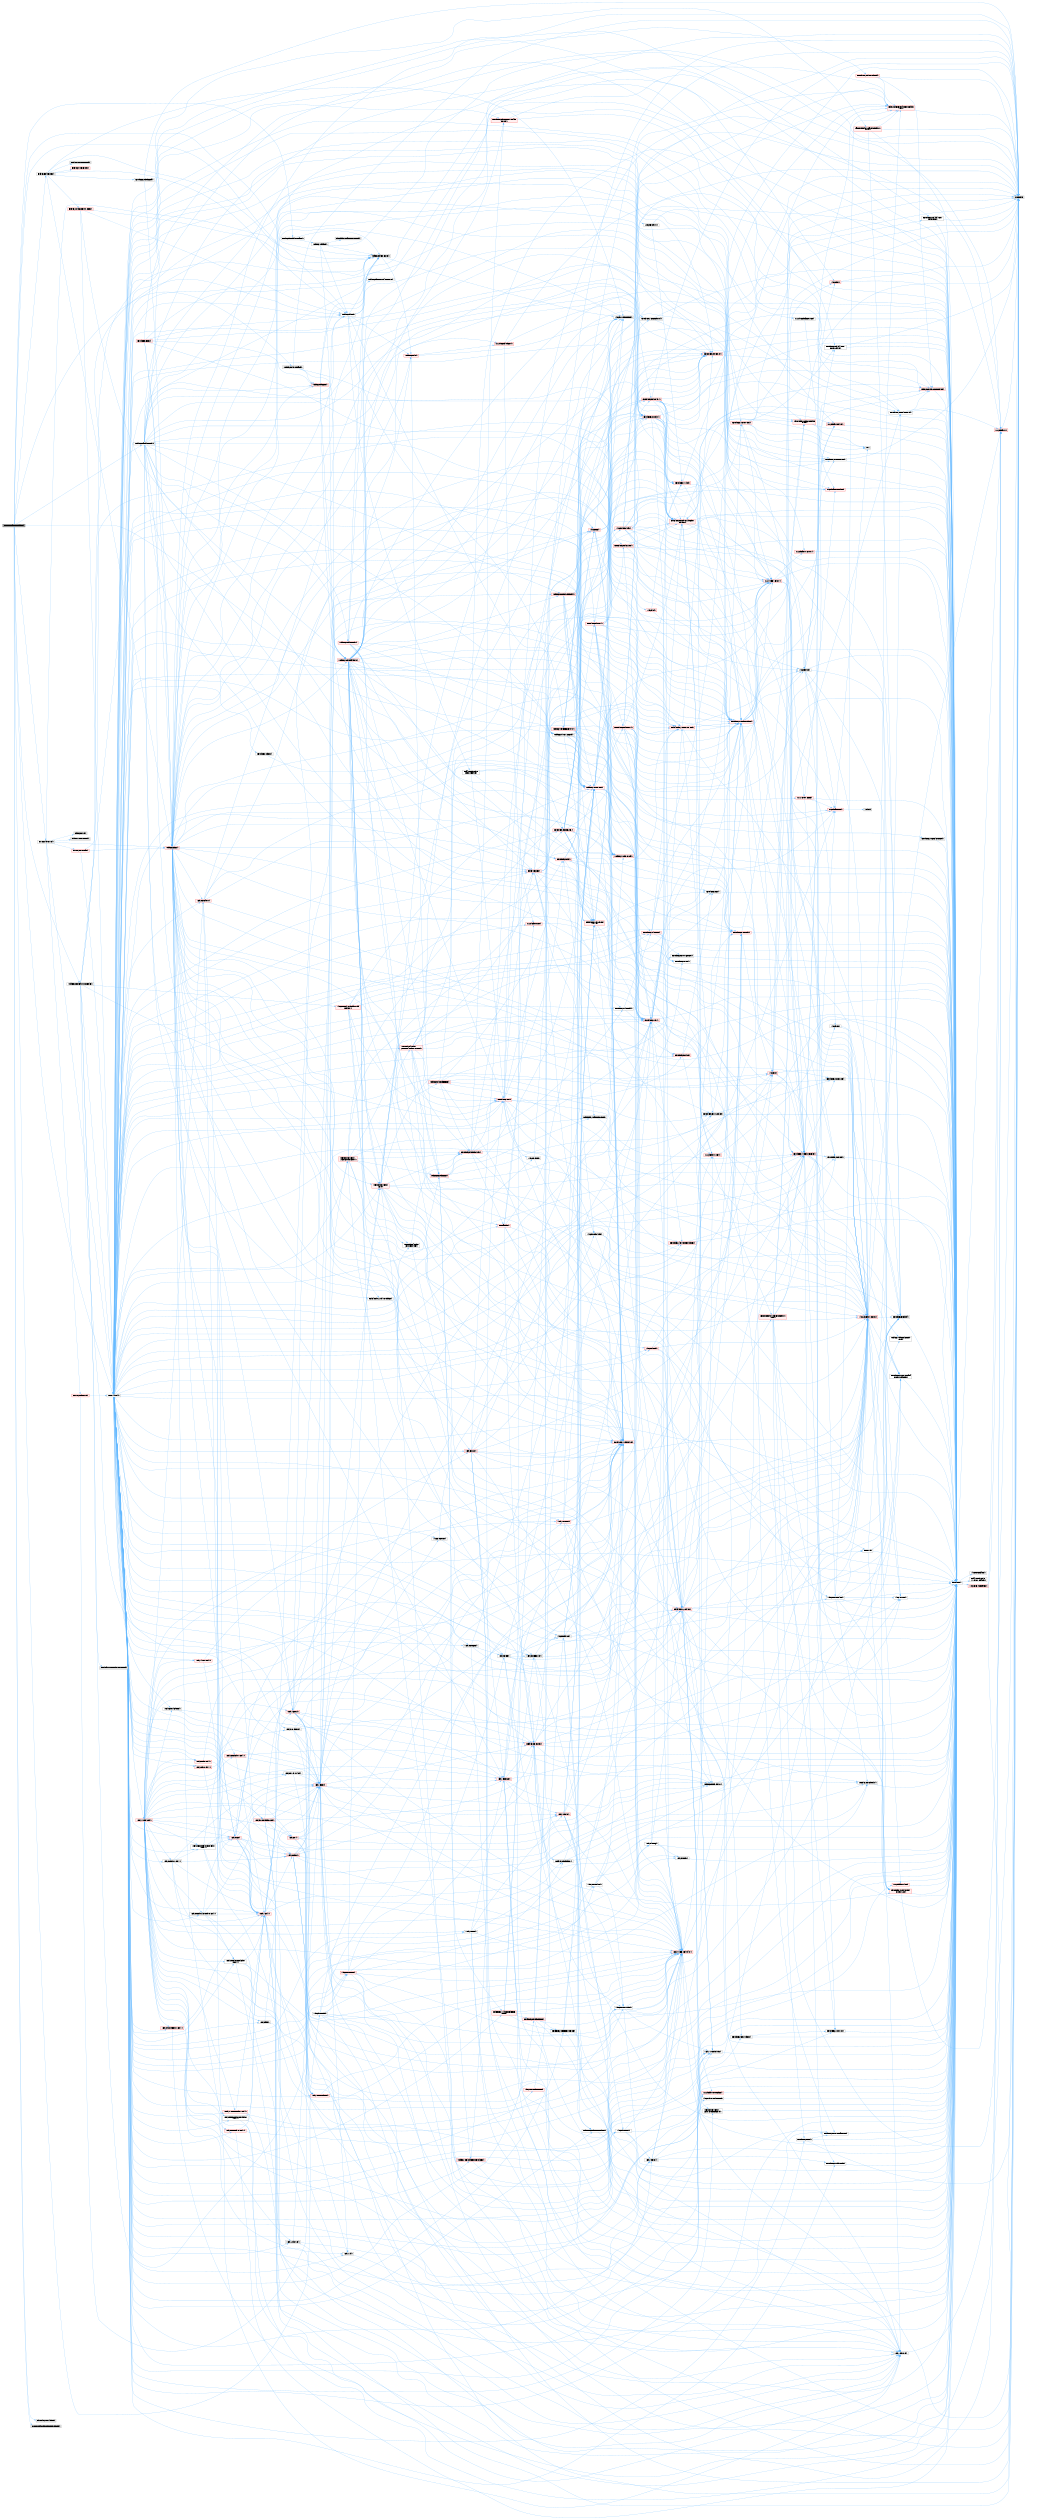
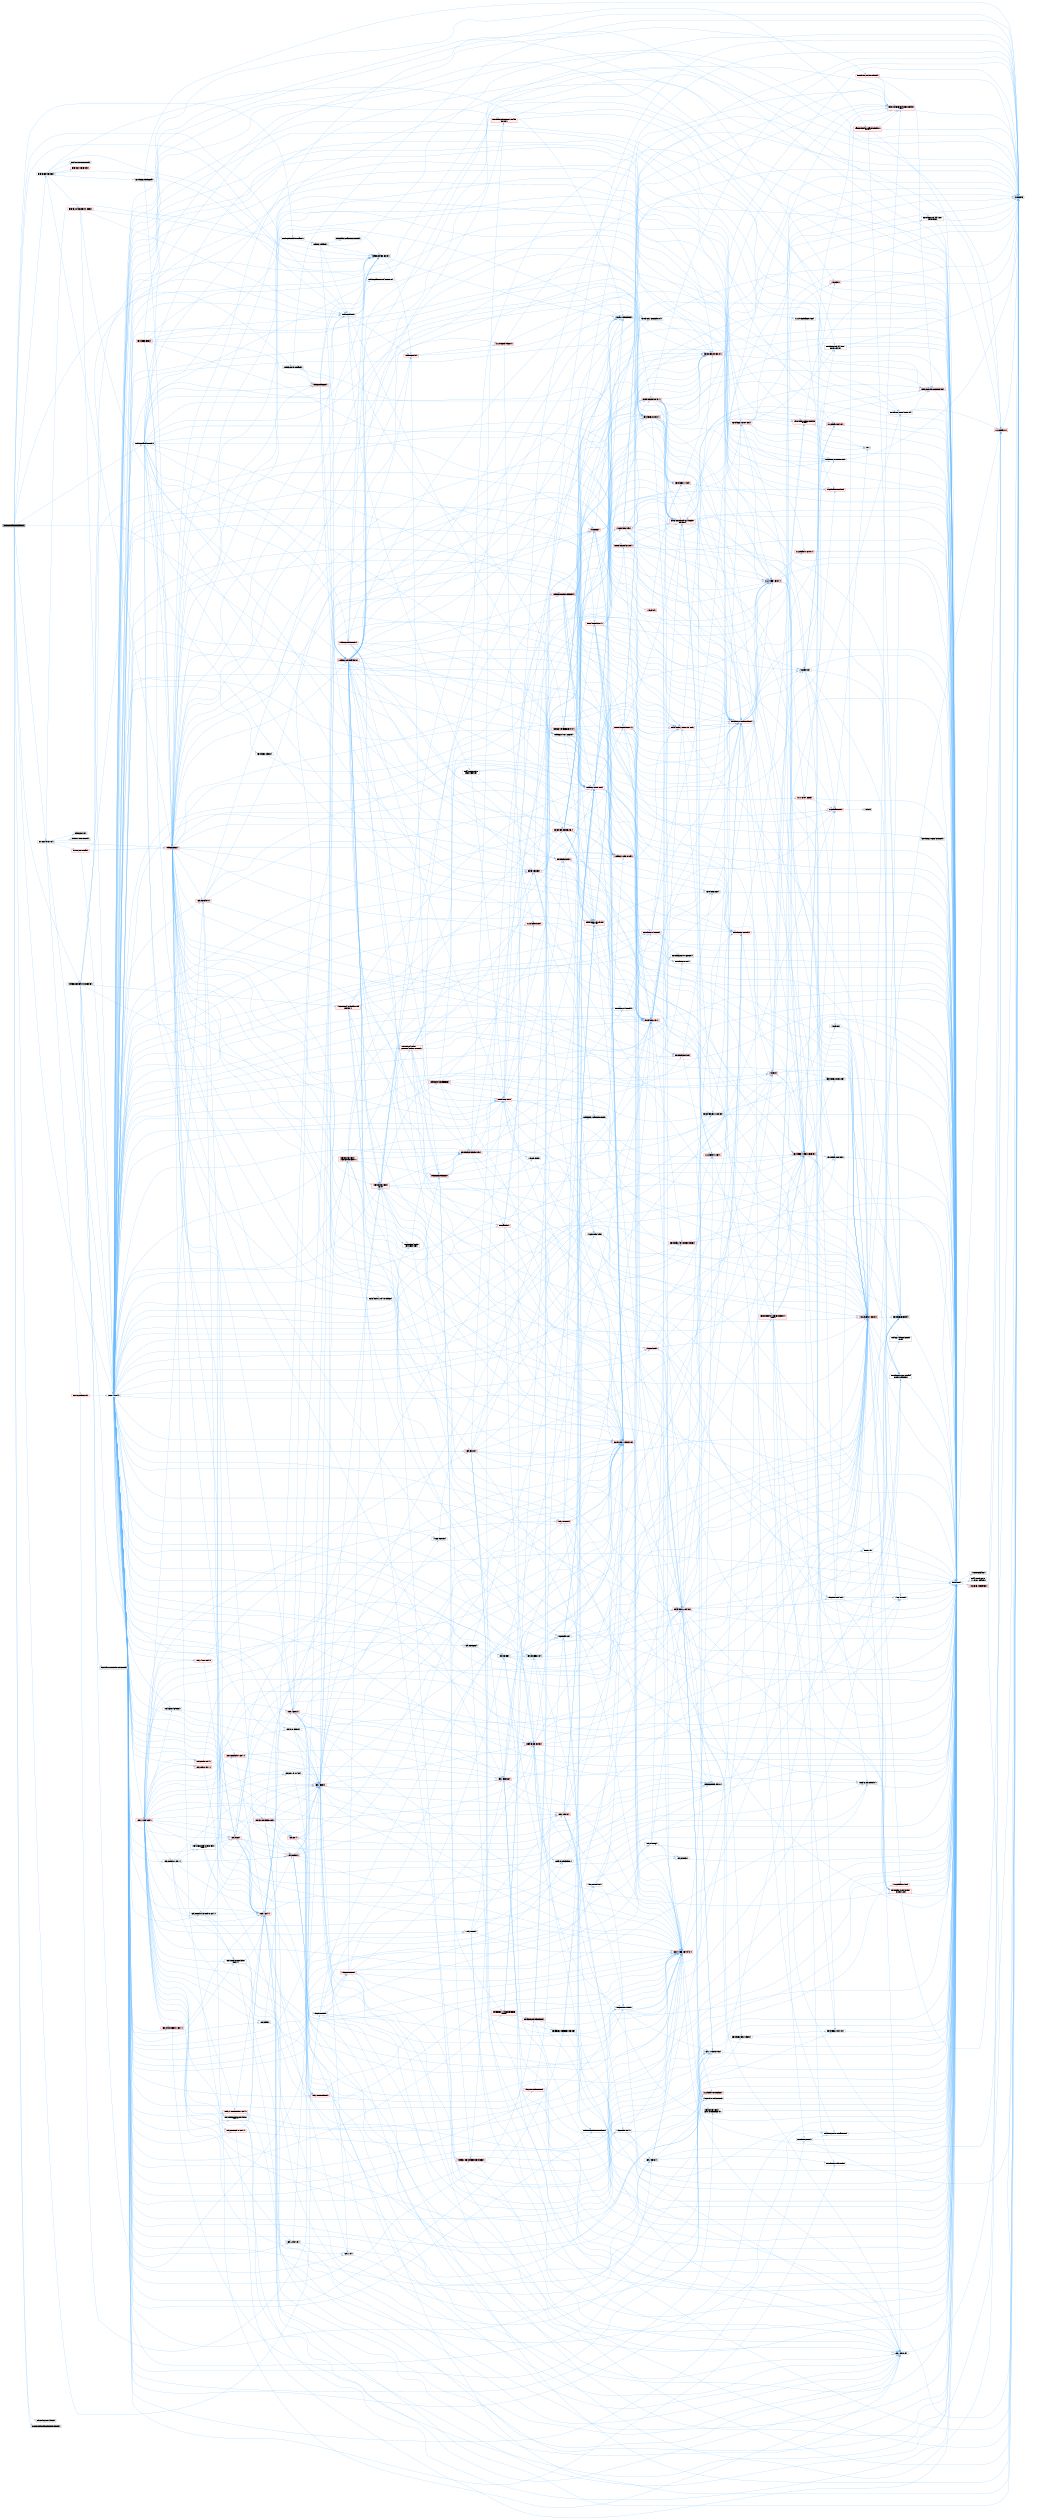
node "Algo/Transform.h": removed
node "Misc/Timespan.h": label "Misc/Timespan.h" -> "Misc/ScaleMatrix.h"
